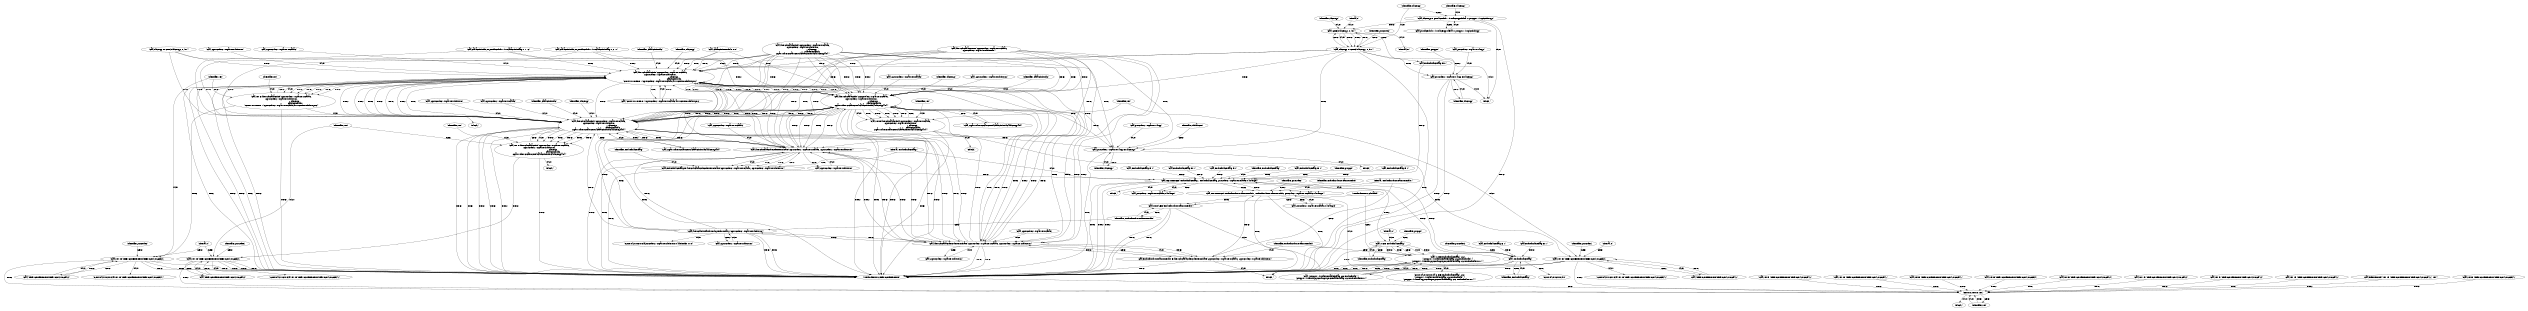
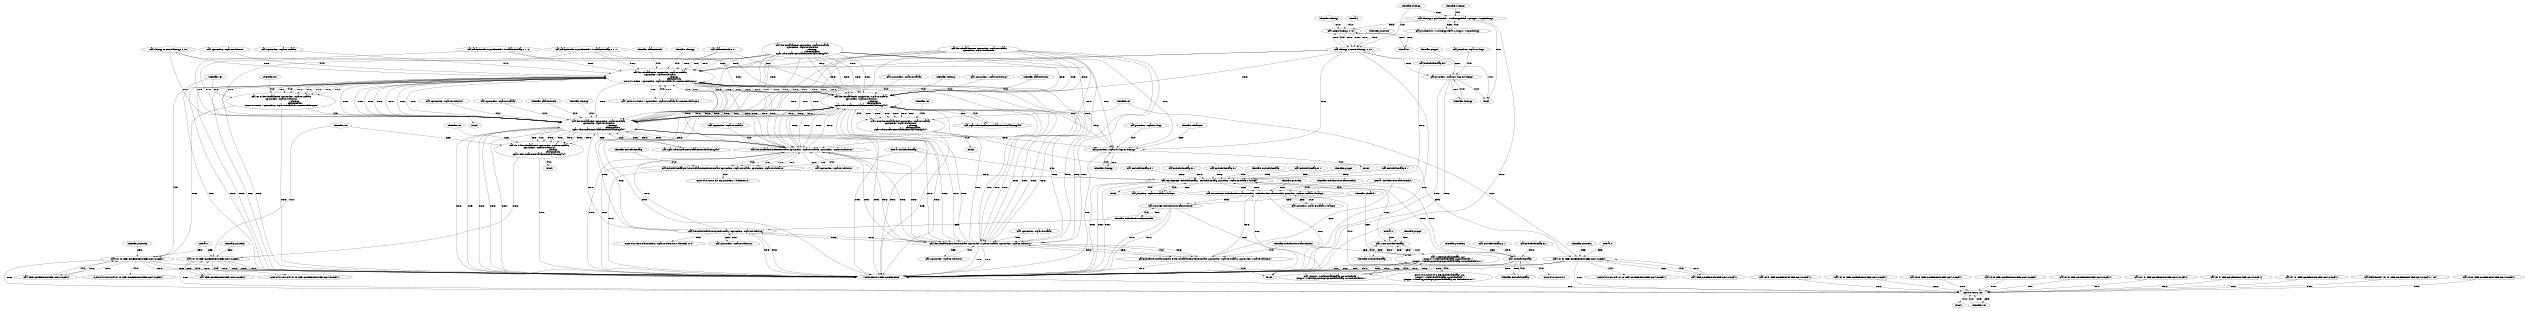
edge "(Literal,51)" -> "(Call,CLIP3(slice_qp, 0, 51))": label "AST: " -> "CFG: "
edge "(Call,CLIP3(slice_qp, 0, 51))" -> "(Call,end_of_slice_flag = 0)": now "(Call,CLIP3(slice_qp, 0, 51))" -> "(Literal,51)"
node "(Call,cabac_init_models = 0)": label "(Call,cabac_init_models = 0)" -> "(Call,cabac_init_idc = 0)"
node "(ControlStructure,if(0 == ps_codec->i4_slice_error))": added
node "(MethodReturn,ctb_addr)": label "(MethodReturn,ctb_addr)" -> "(Identifier,ctb_addr)"
node "(Call,UNUSED(end_of_sub_stream_one_bit))": label "(Call,UNUSED(end_of_sub_stream_one_bit))" -> "(Call,UNUSED(end_of_sub_stream_one_sub))"
edge "(Call,0 == end_of_slice_flag)" -> "(Call,!end_of_slice_flag)": removed, label "DDG:"
edge "(Call,!end_of_slice_flag)" -> "(ControlStructure,do)": label "CFG: " -> "AST: "
edge "(Call,0 == end_of_slice_flag)" -> "(MethodReturn,IHEVCD_ERROR_T)": removed, label "DDG:"
